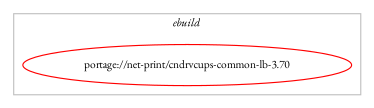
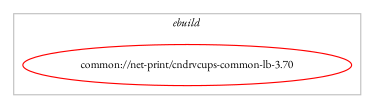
node "portage://net-print/cndrvcups-common-lb-3.70": label "portage://net-print/cndrvcups-common-lb-3.70" -> "common://net-print/cndrvcups-common-lb-3.70"
